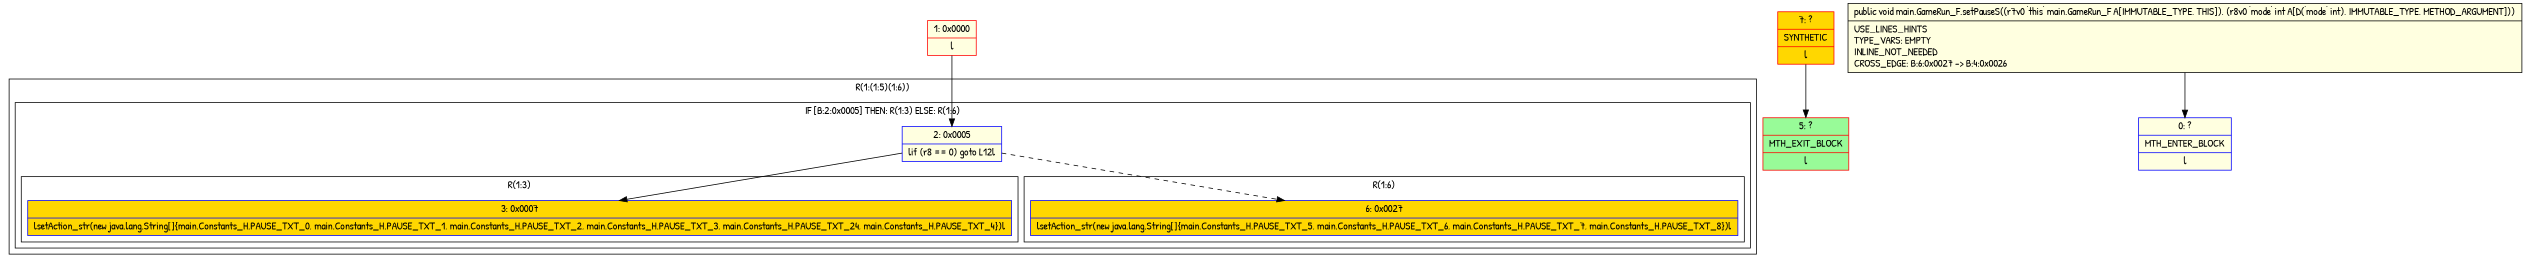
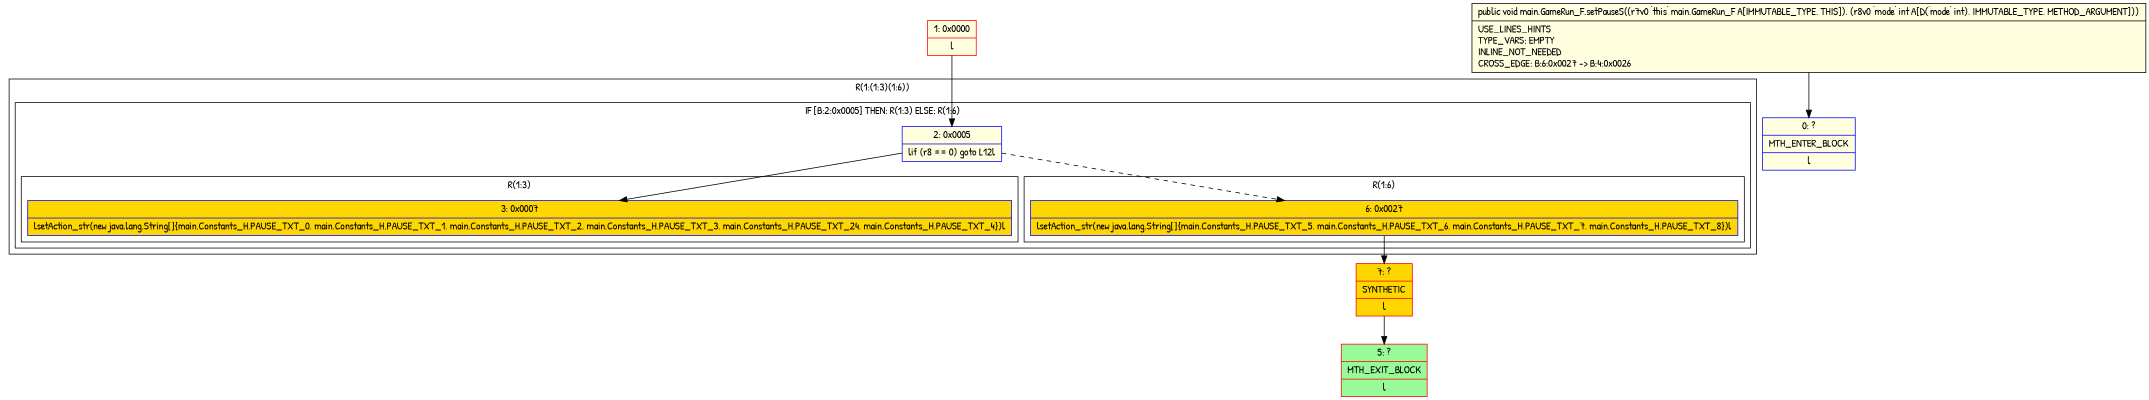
cluster "R(1:(1:5)(1:6))": label "R(1:(1:5)(1:6))" -> "R(1:(1:3)(1:6))"
edge "6: 0x0027" -> "7: ?": added
